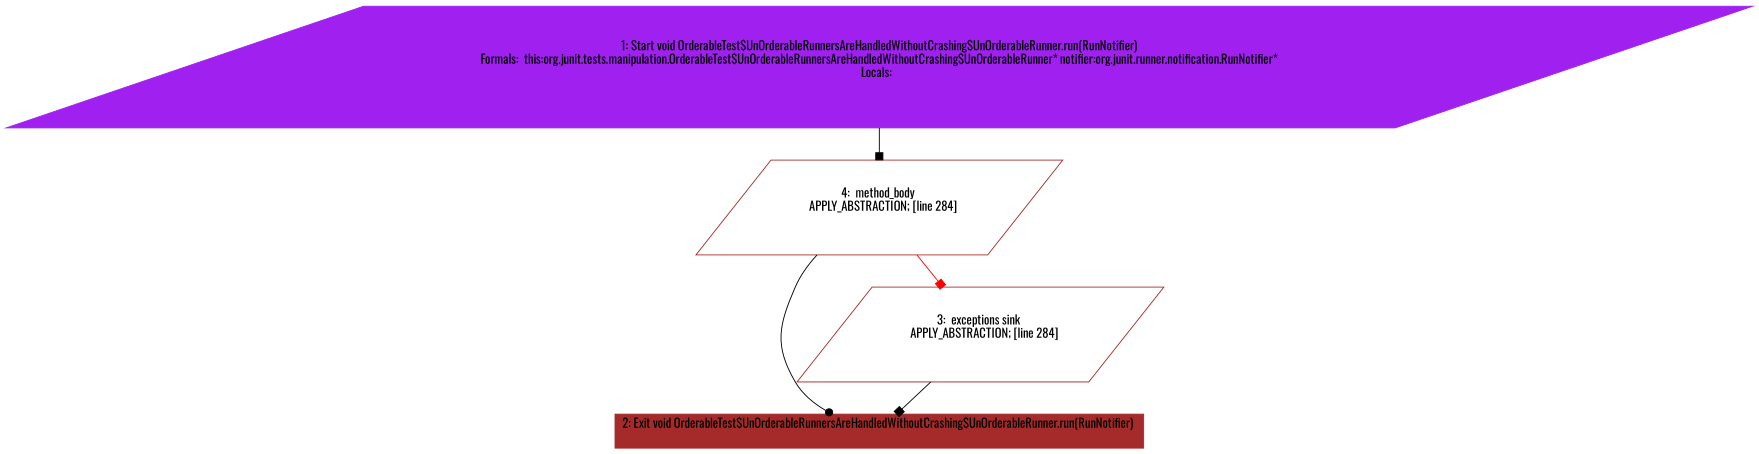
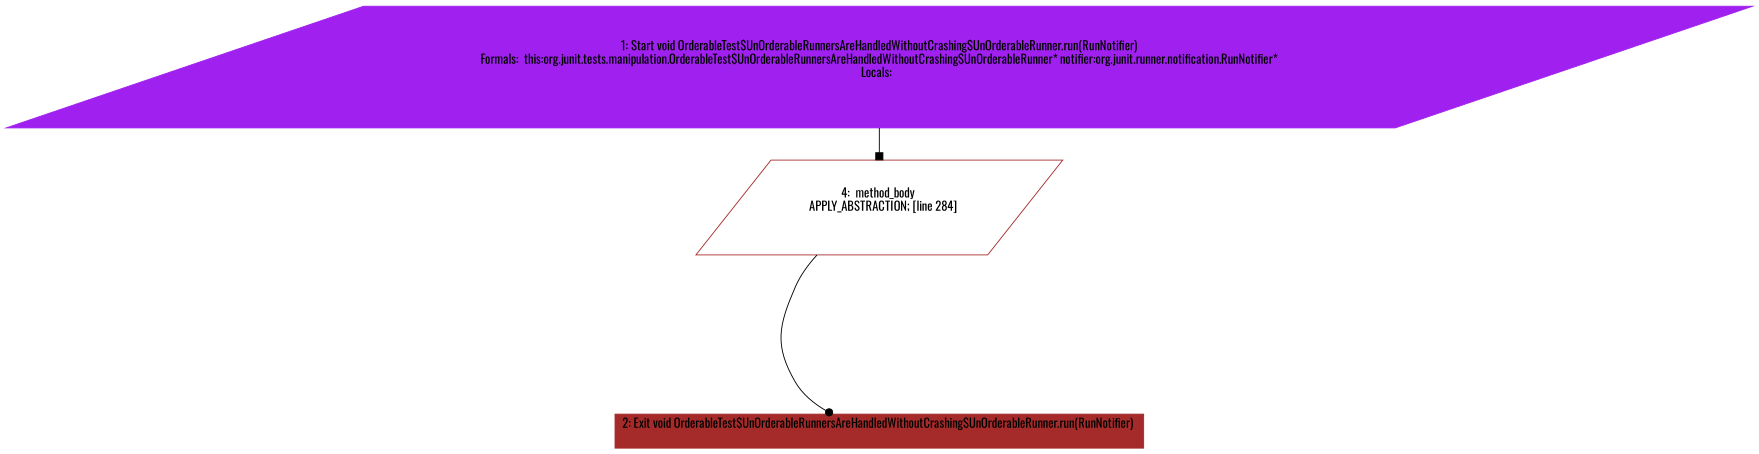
node "3:  exceptions sink APPLY_ABSTRACTION; [line 284]": removed
